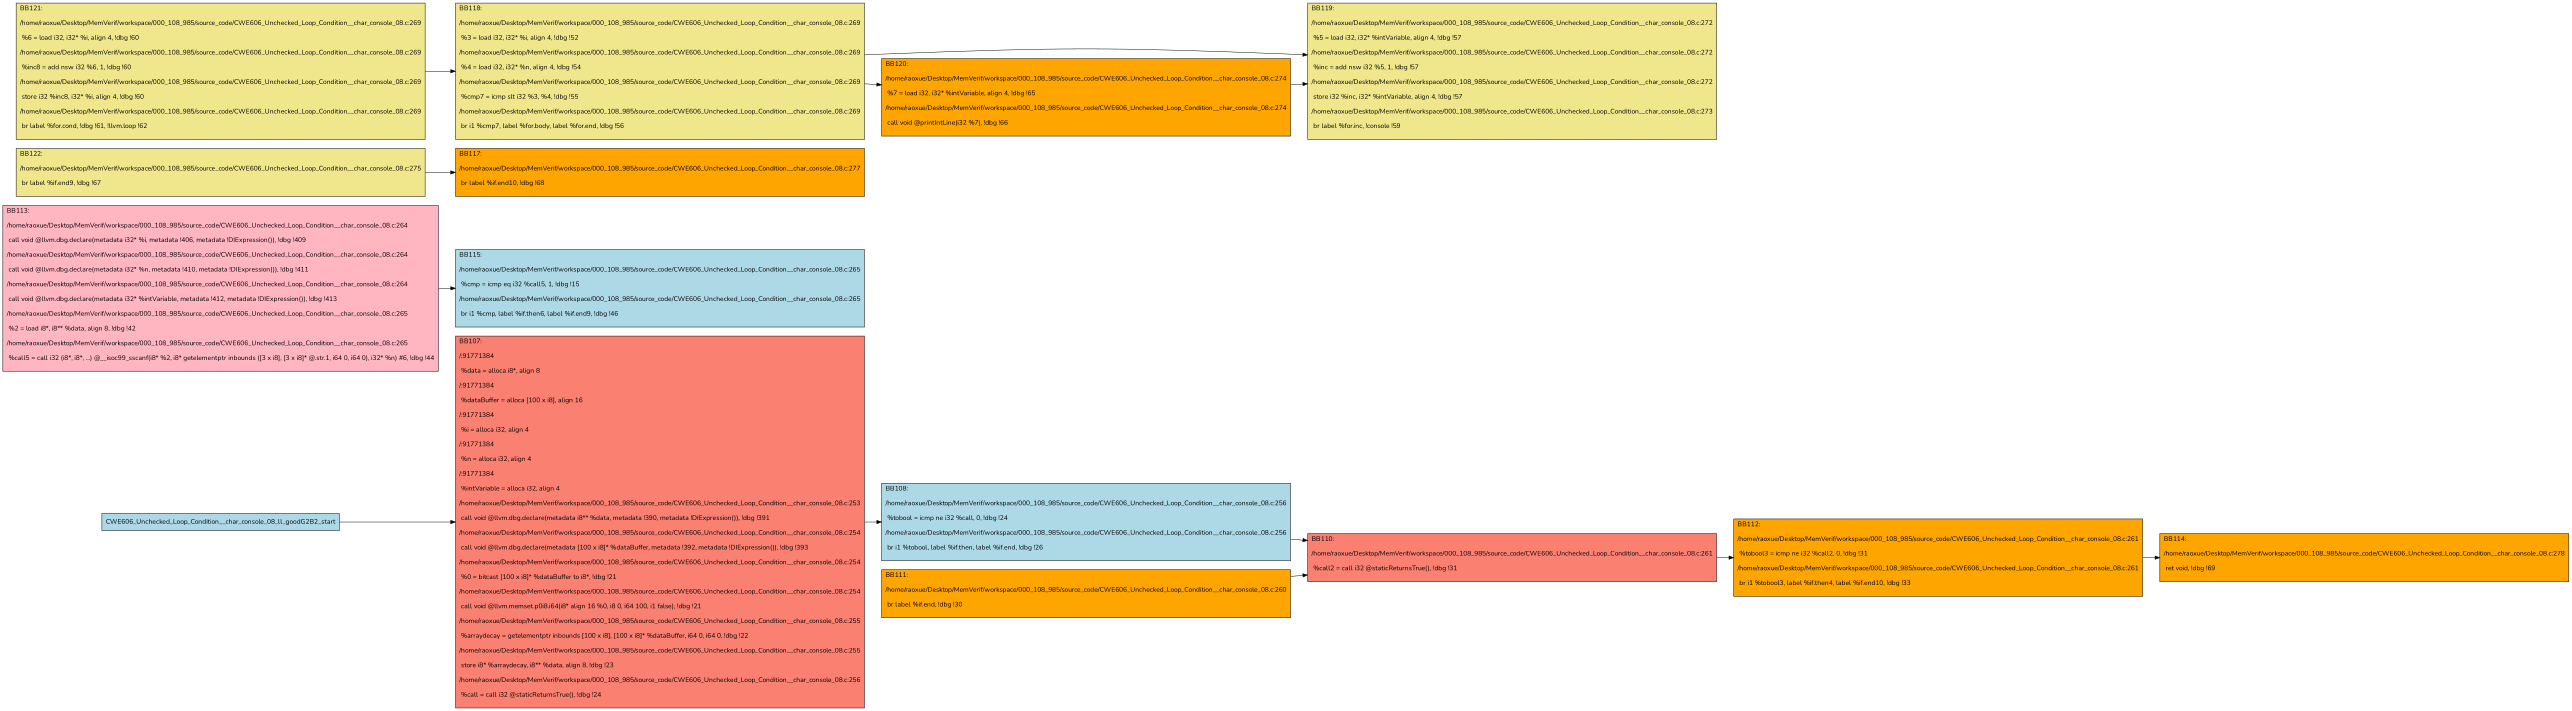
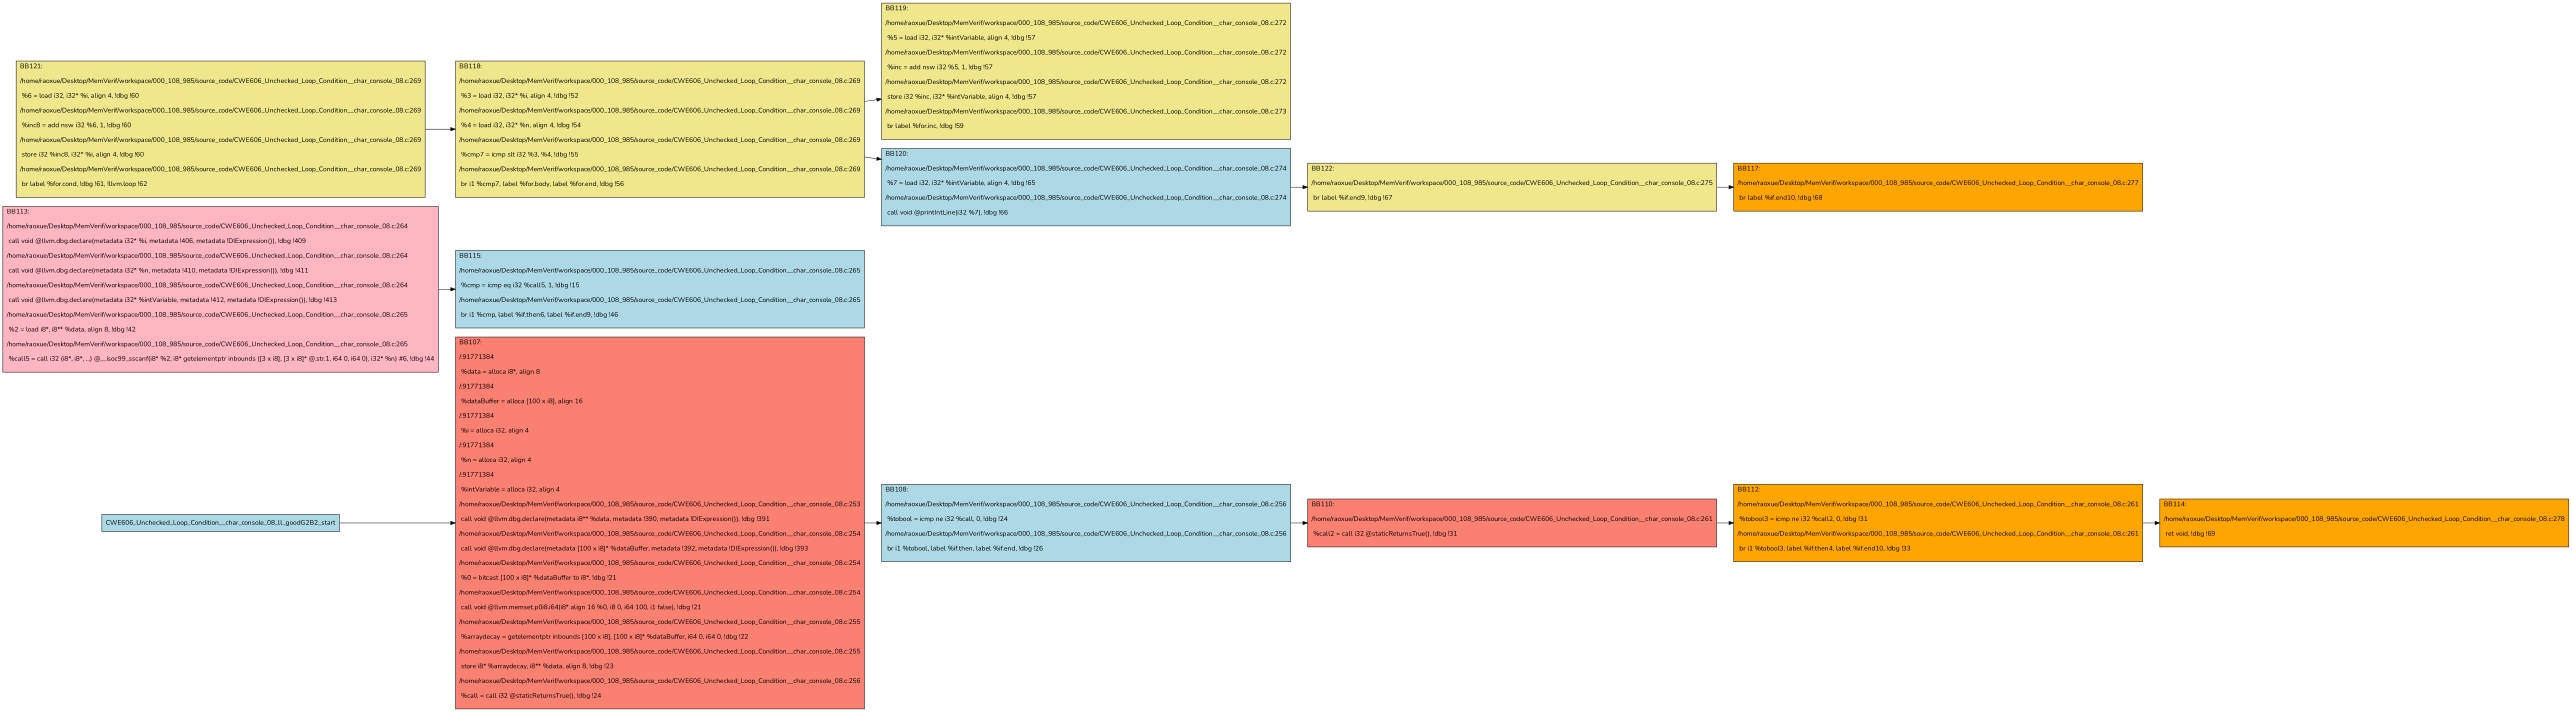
edge "BB120:" -> "BB119:": now "BB120:" -> "BB122:"
node "BB120:": fillcolor orange -> lightblue
node "BB119:": text "br label %for.inc, !console !59" -> "br label %for.inc, !dbg !59"
node "BB111:": removed
